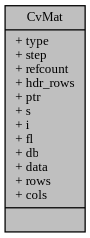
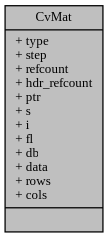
node "CvMat": text "+ hdr_rows" -> "+ hdr_refcount"
